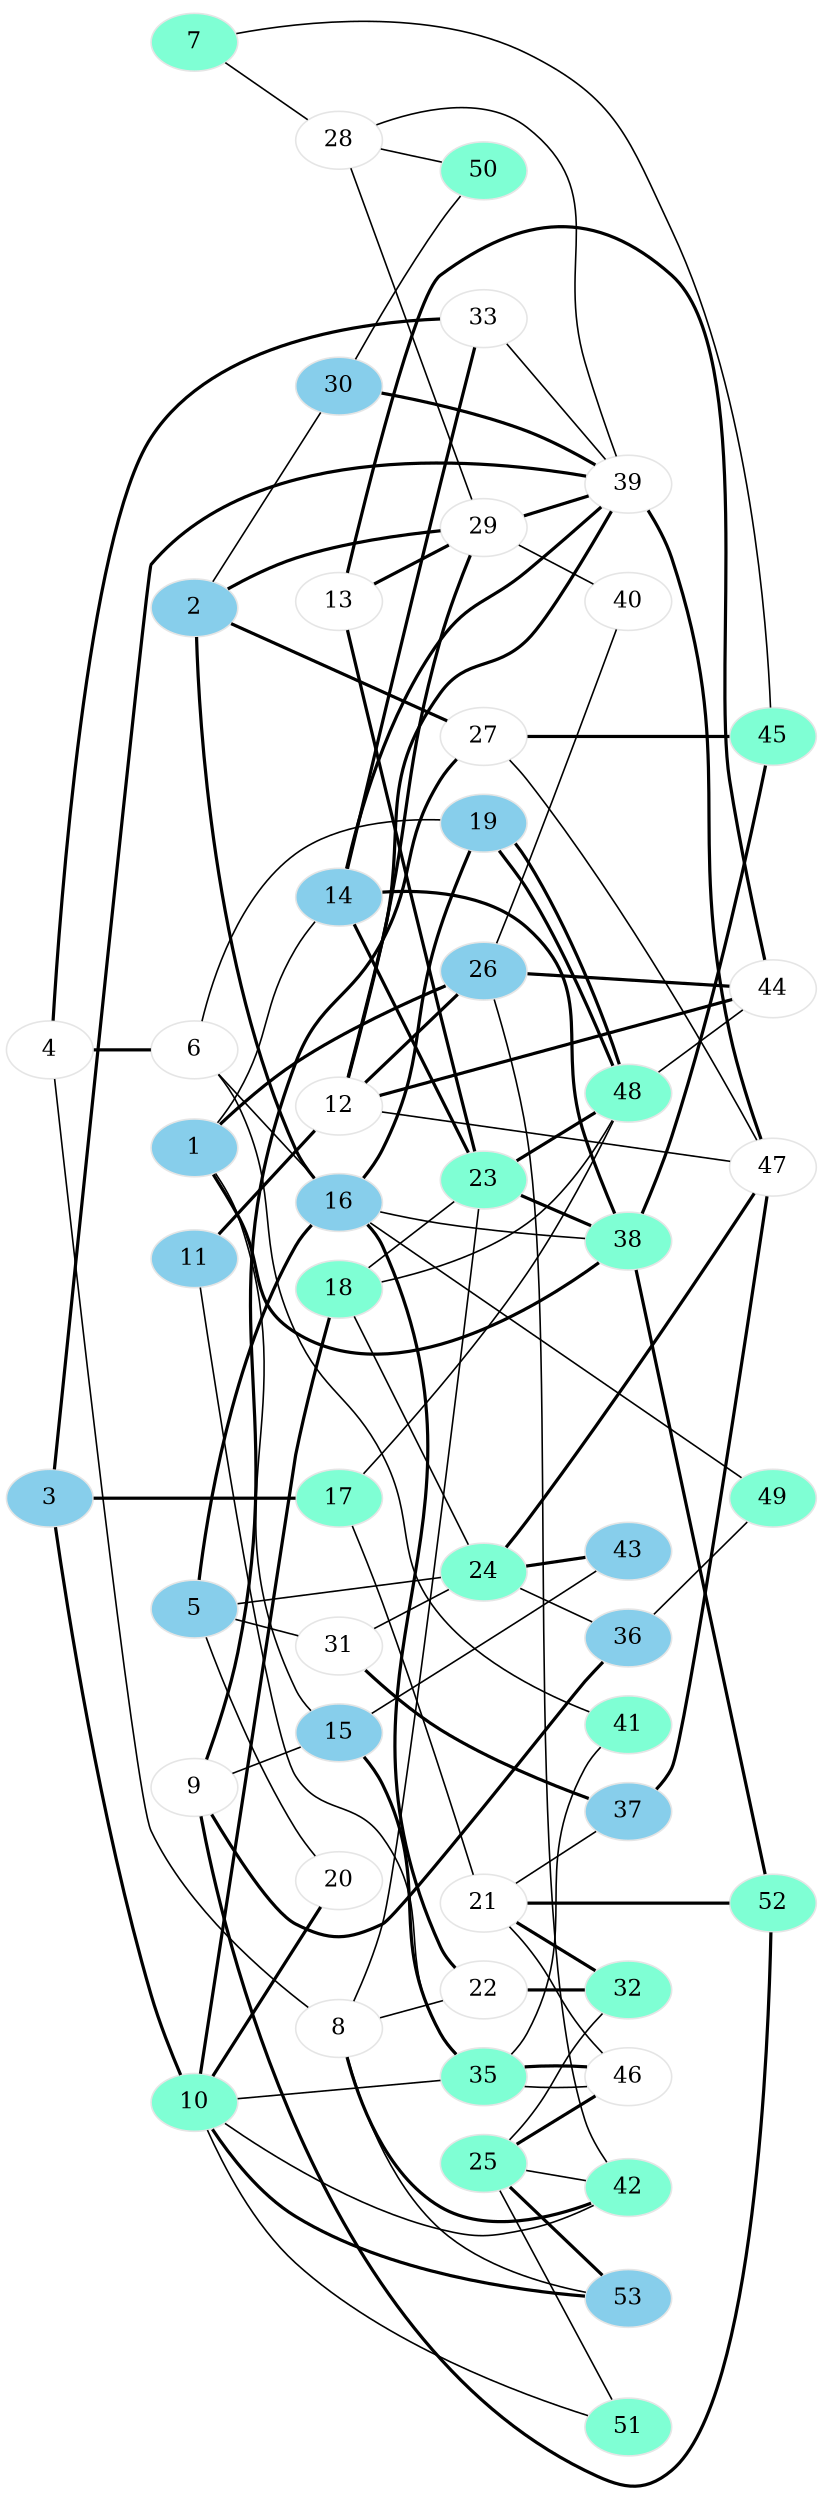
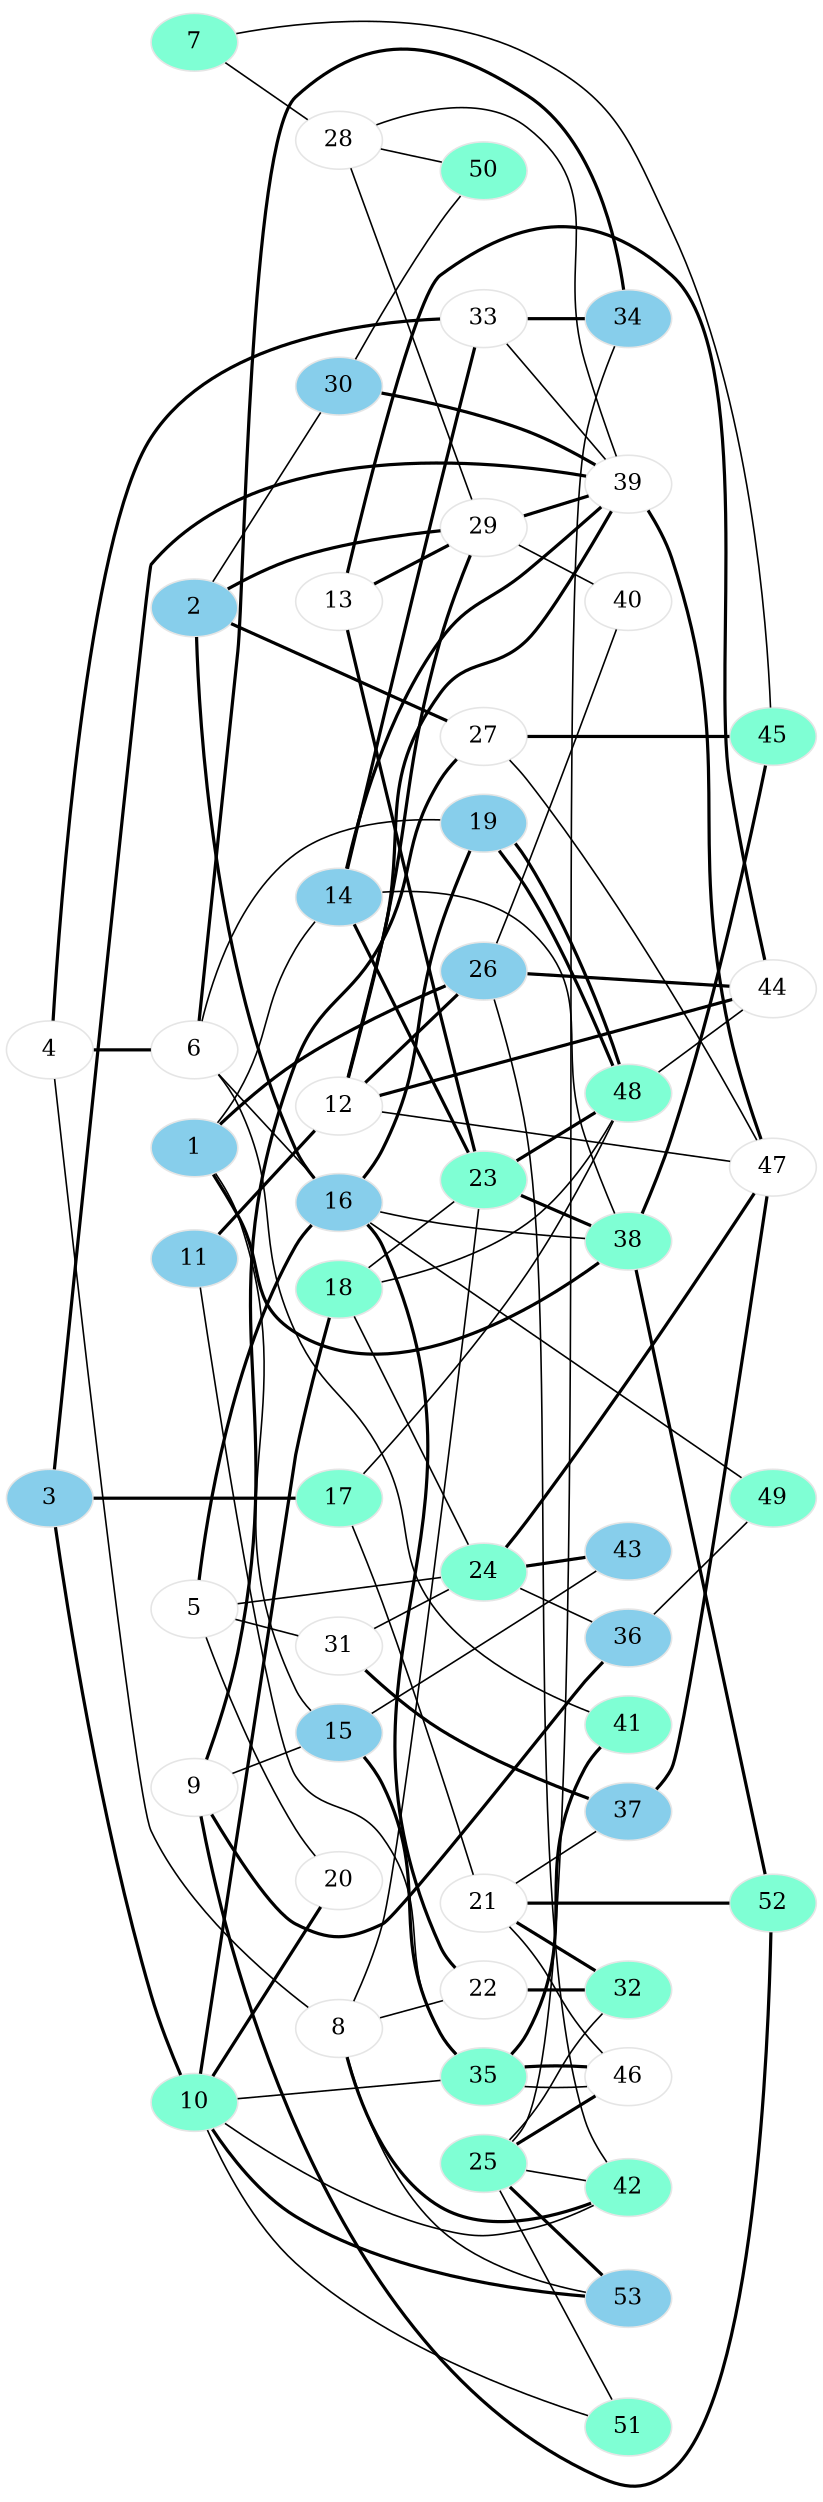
node "34": added
edge "14" -- "38": style bold -> solid
node "5": fillcolor skyblue -> white
edge "41" -- "35": style solid -> bold
